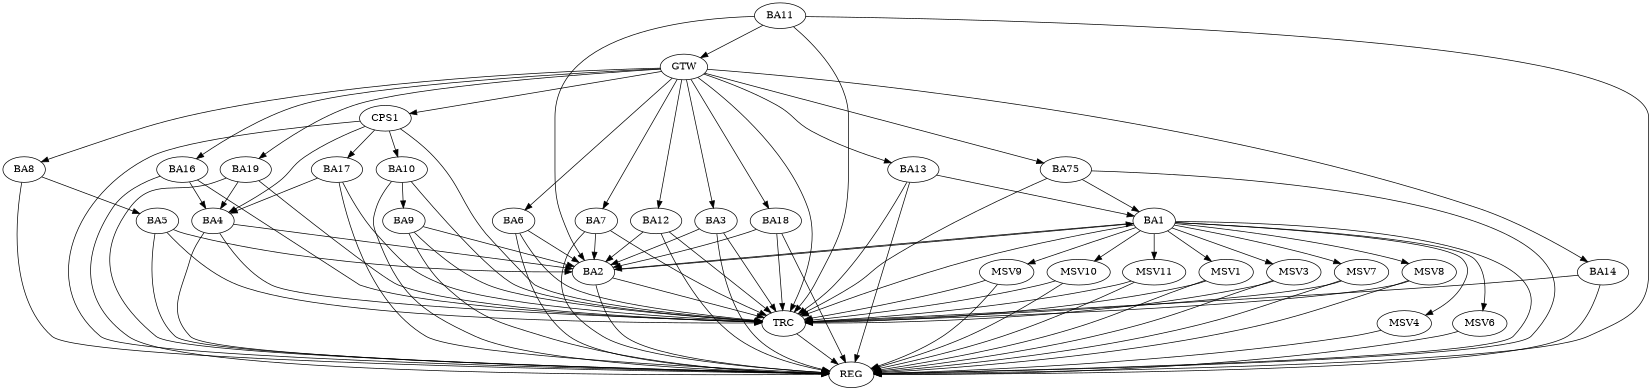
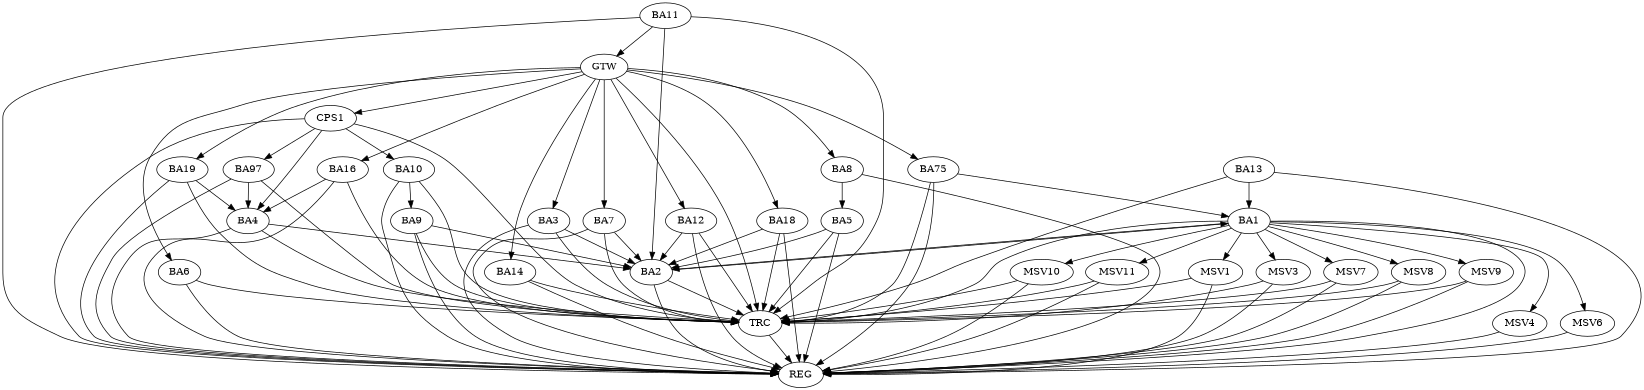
edge "GTW" -> "BA13": removed
node "BA17": label "BA17" -> "BA97"
edge "BA6" -> "BA2": removed
